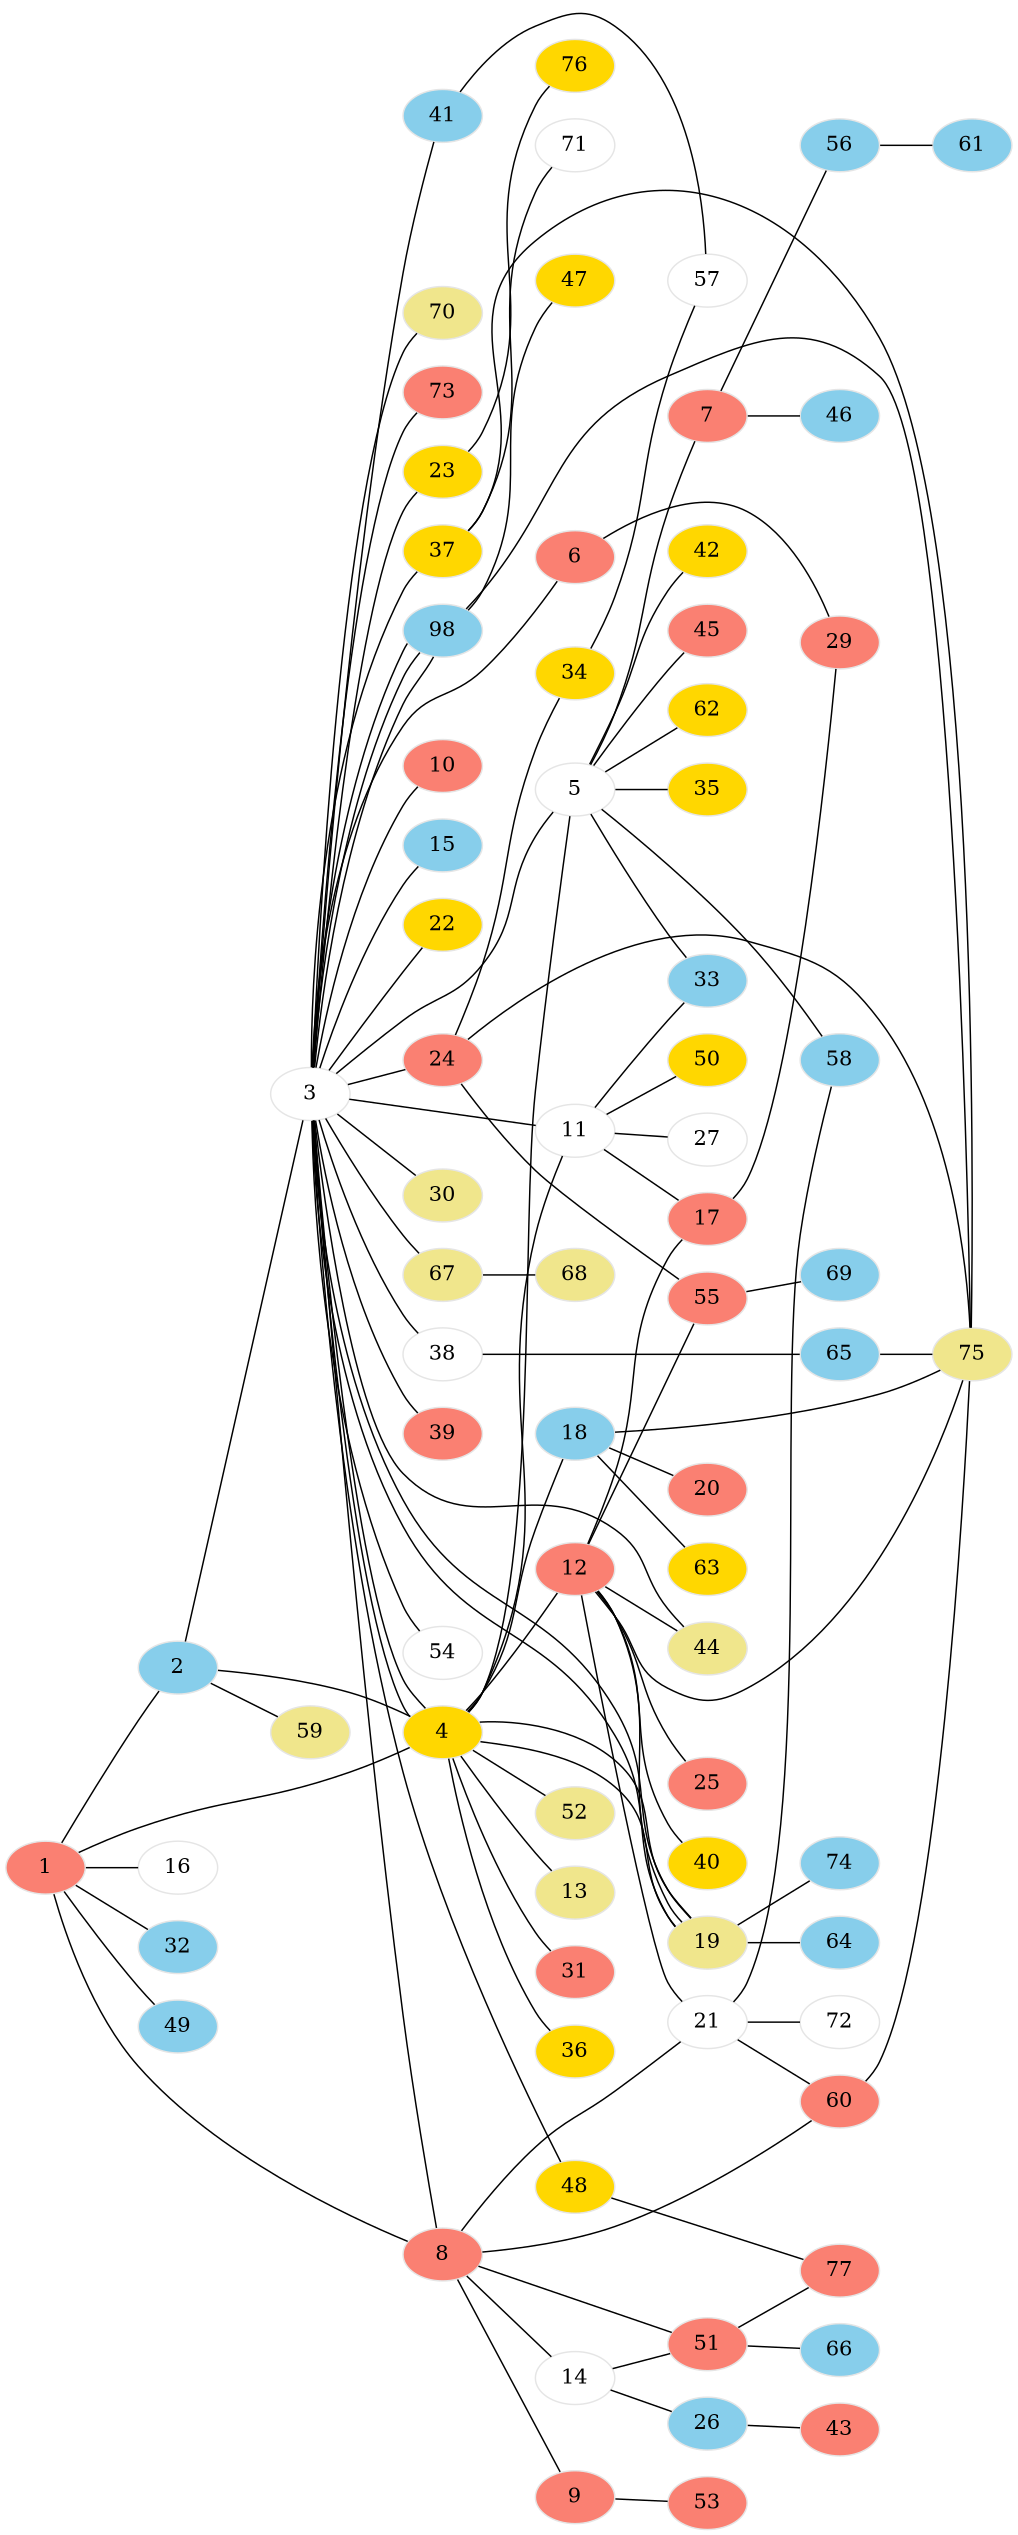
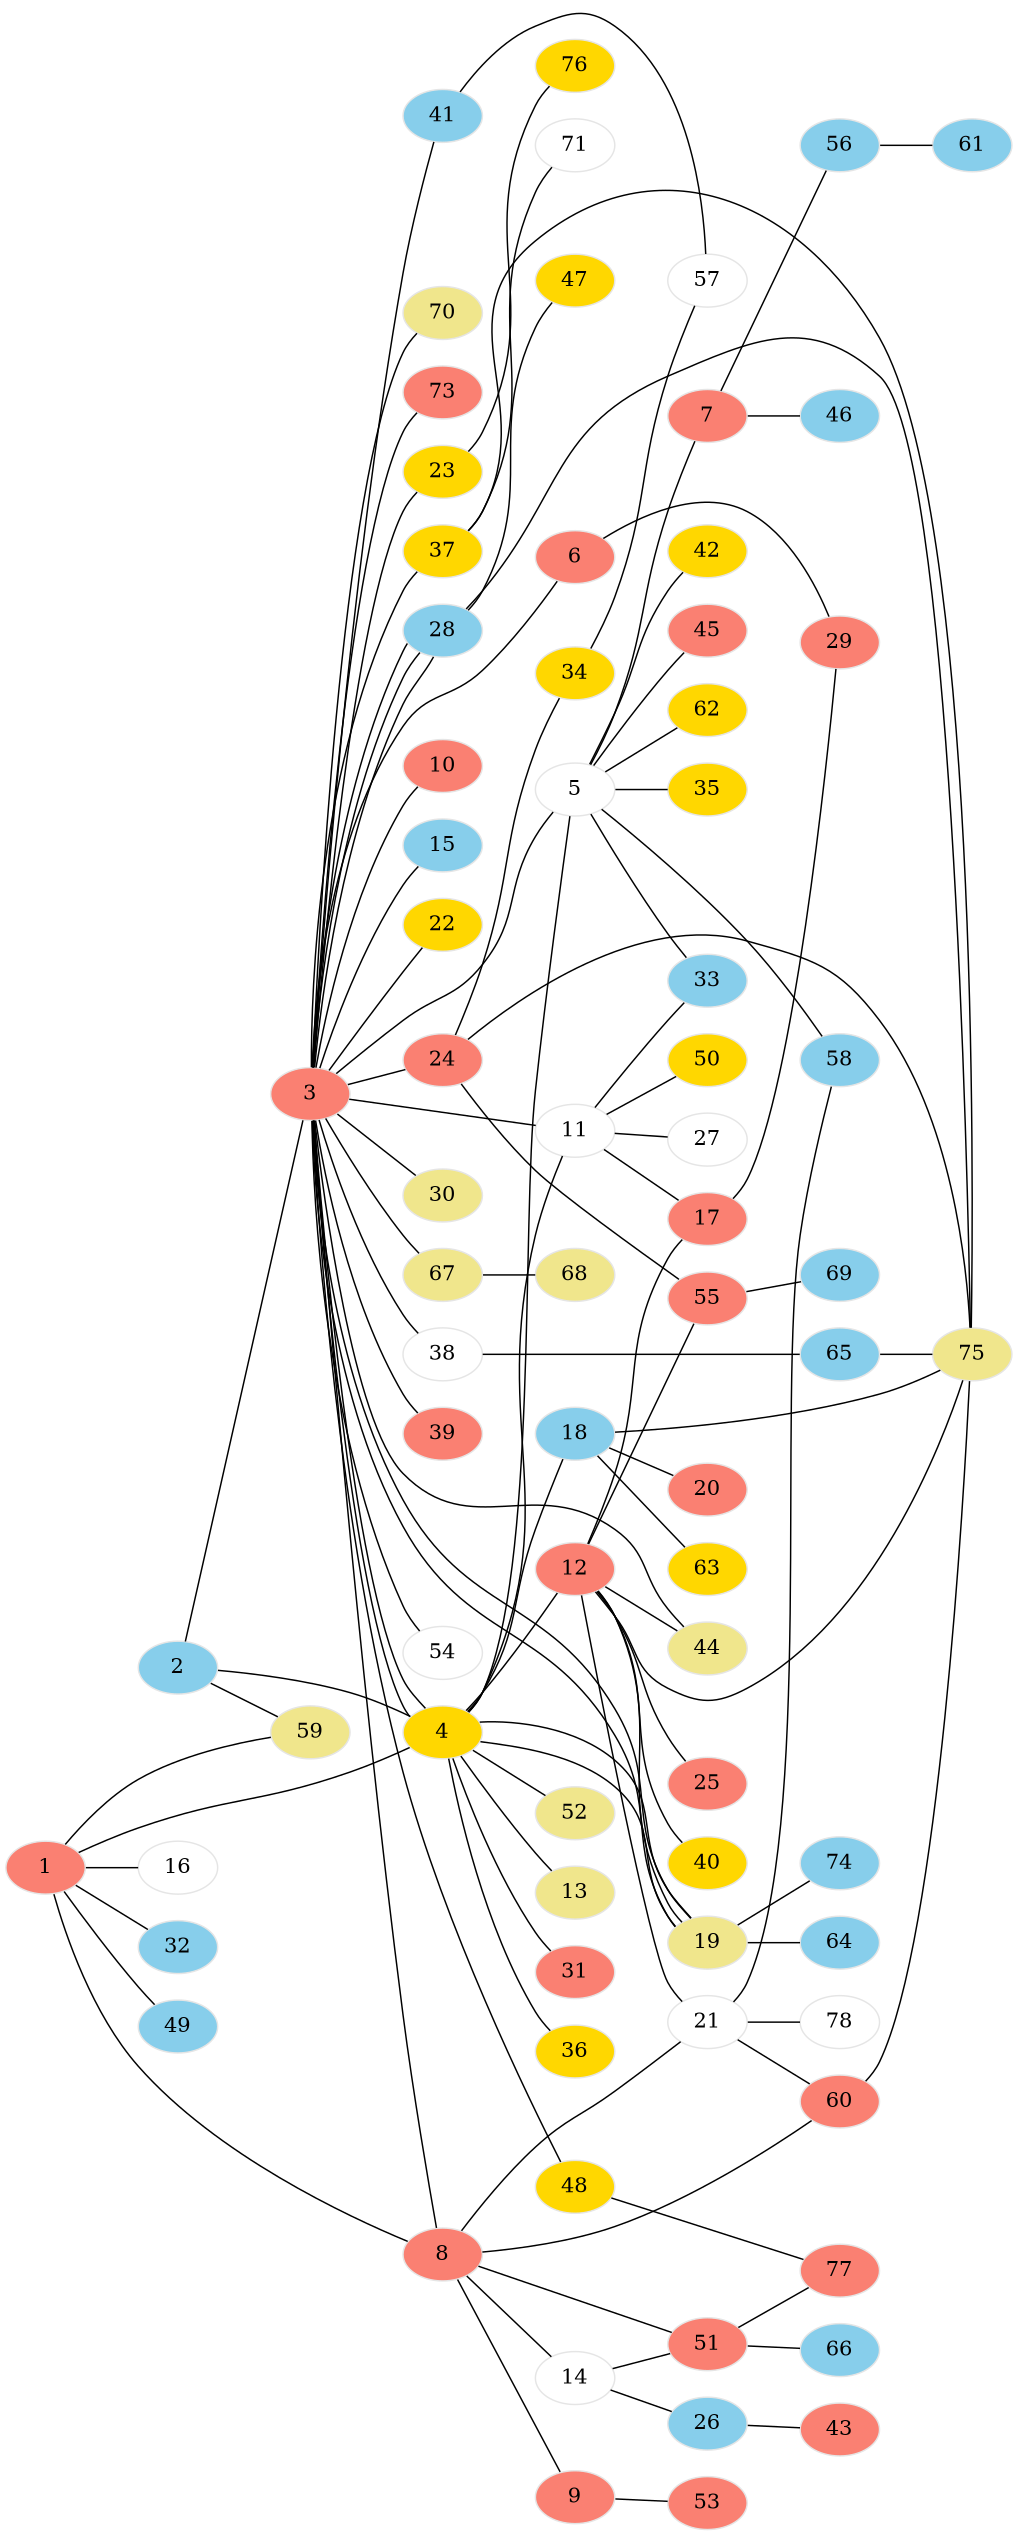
node "98": label "98" -> "28"
node "3": fillcolor white -> salmon
edge "2" -- "1": now "59" -- "1"
node "72": label "72" -> "78"
